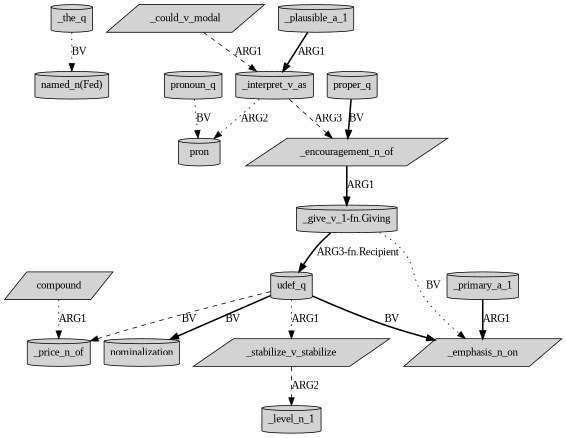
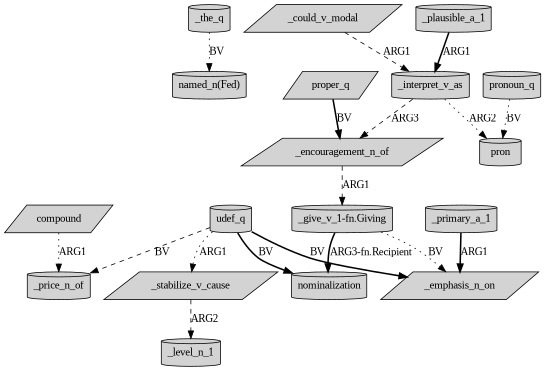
node "proper_q": shape cylinder -> parallelogram
edge "_encouragement_n_of" -> "_give_v_1-fn.Giving": style bold -> dashed
edge "_give_v_1-fn.Giving" -> "udef_q": now "_give_v_1-fn.Giving" -> "nominalization"
node "_stabilize_v_stabilize": label "_stabilize_v_stabilize" -> "_stabilize_v_cause"
